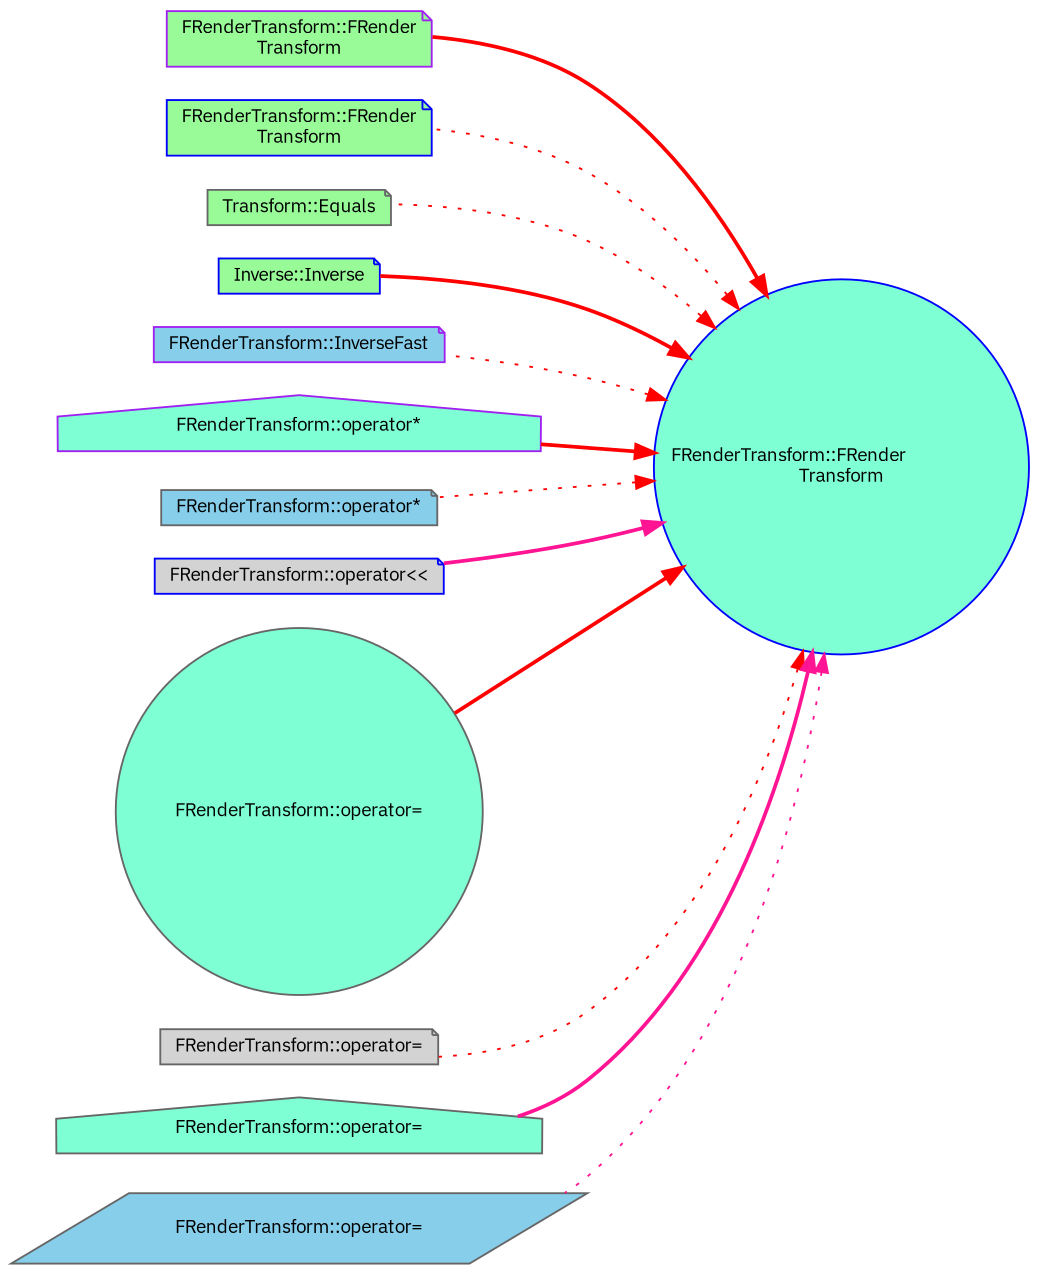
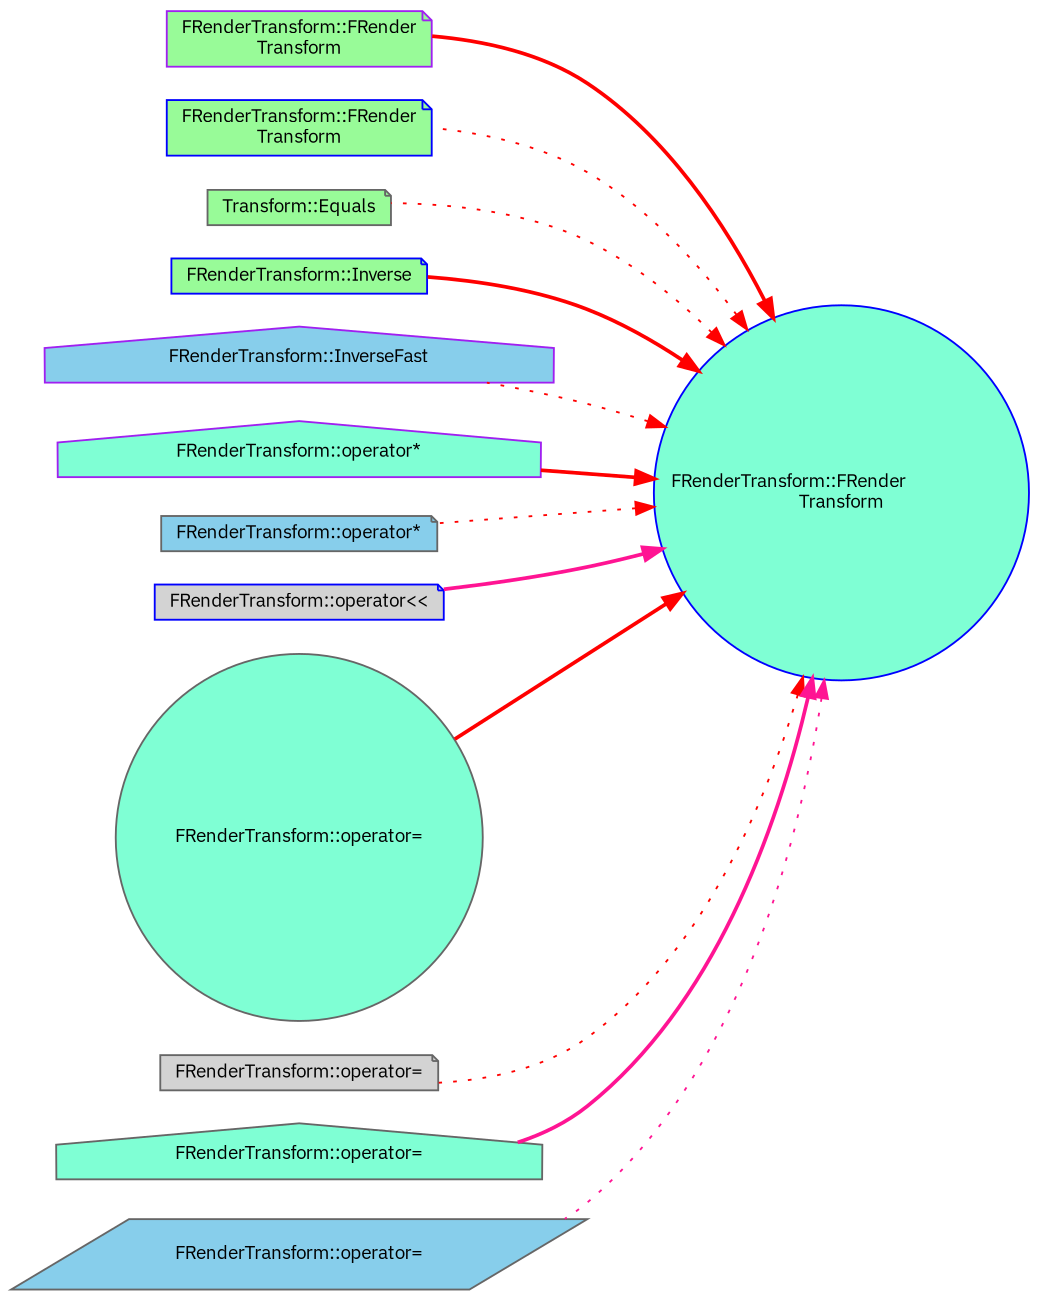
node "Inverse::Inverse": label "Inverse::Inverse" -> "FRenderTransform::Inverse"
node "FRenderTransform::InverseFast": shape note -> house
